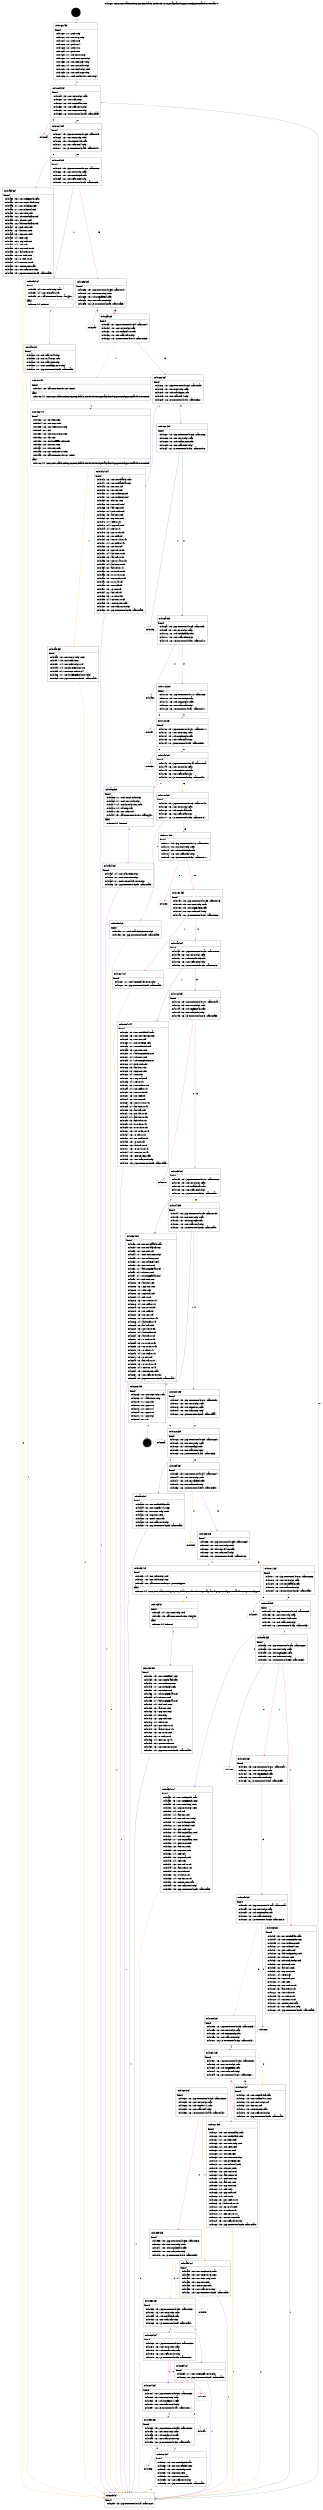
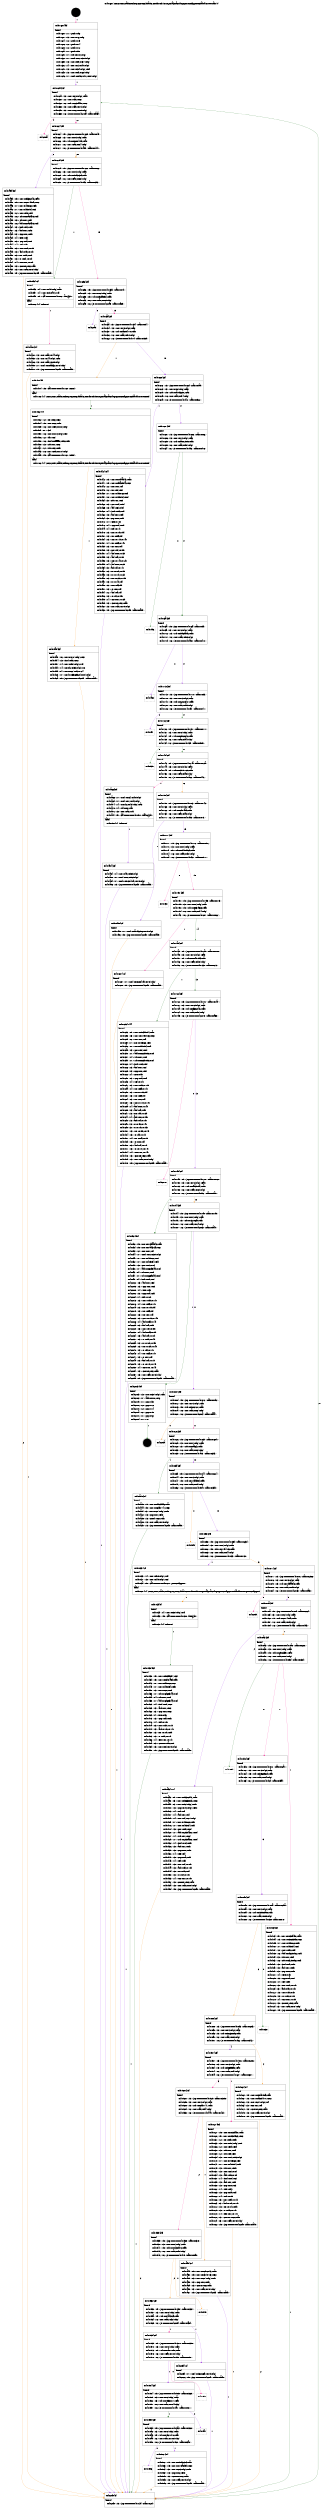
edge "0x401907 [25]" -> "0x401b62 [27]": now "0x401907 [25]" -> "0x401920 [25]"
